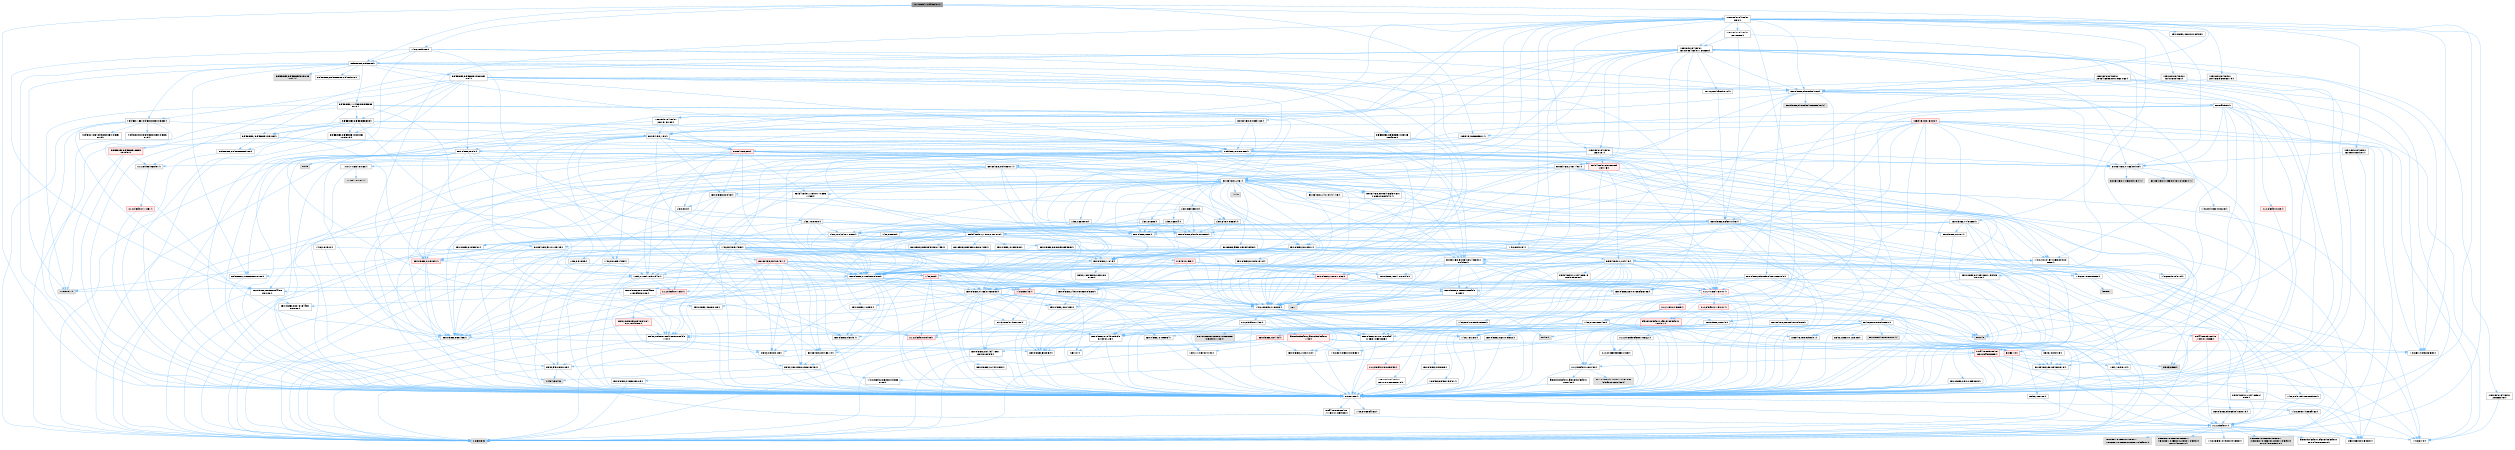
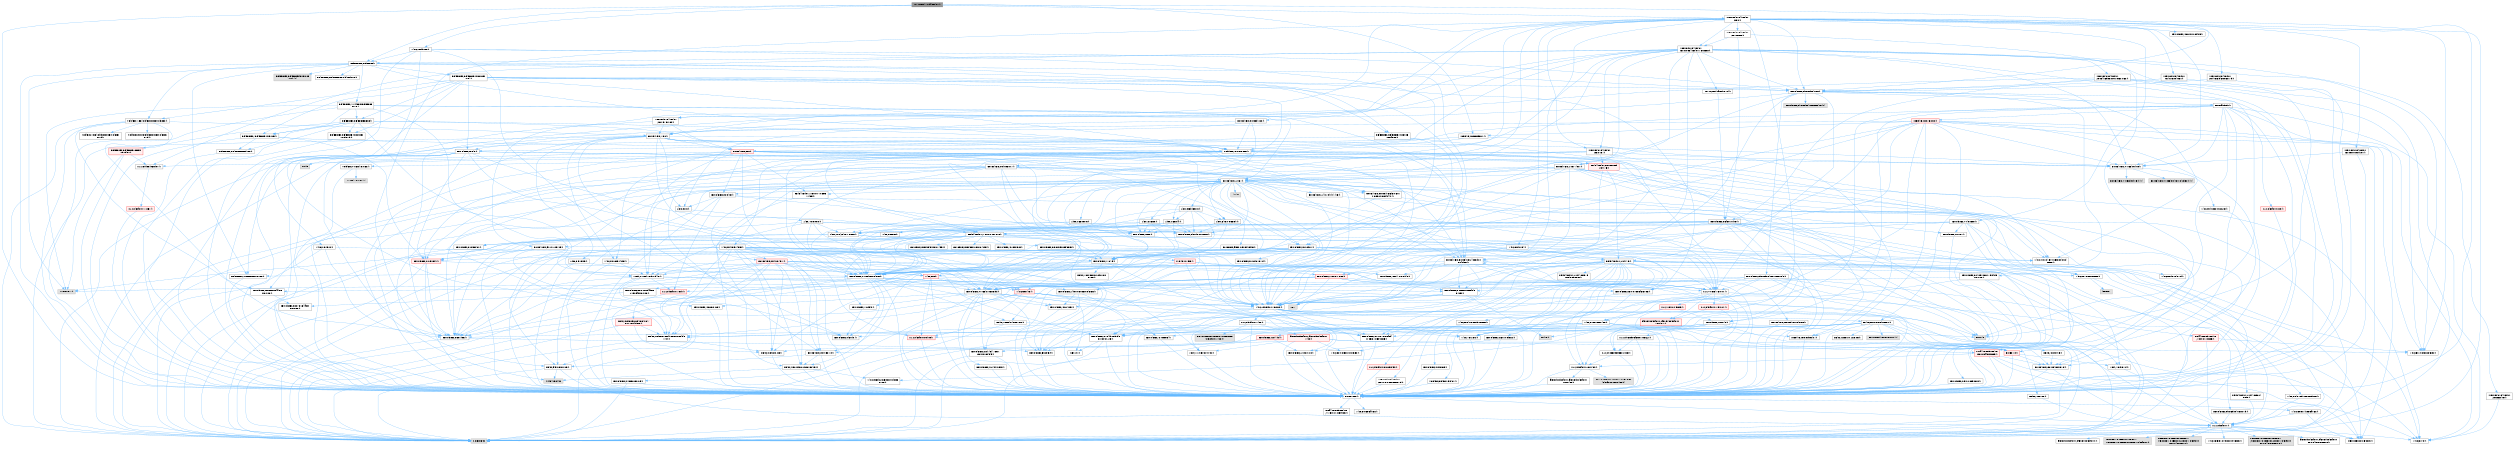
edge "Internationalization /LocalizedTextSourceTypes.h" -> "Internationalization /TextLocalizationManager.h": reversed
edge "Misc/Attribute.h" -> "Templates/LosesQualifiers FromTo.h": now "Misc/Attribute.h" -> "Misc/TVariant.h"
edge "CoreGlobals.h" -> "Logging/LogMacros.h": added
edge "Containers/Map.h" -> "Templates/Sorting.h": now "Containers/Map.h" -> "Algo/Sort.h"
node "Impl/UnrealNames.h": label "Impl/UnrealNames.h" -> "UObject/UnrealNames.h"
edge "Containers/Array.h" -> "Templates/RefCounting.h": now "Containers/Array.h" -> "Serialization/Archive.h"
edge "Algo/StableSort.h" -> "Templates/Less.h": now "Algo/StableSort.h" -> "Algo/Heapify.h"
edge "Misc/StringBuilder.h" -> "Containers/StringView.h": added
node "HAL/UnrealMemory.h": color red -> grey40
edge "Templates/SharedPointerInternals.h" -> "Misc/AssertionMacros.h": added
node "Fwd/UseBitwiseSwap.h": label "Fwd/UseBitwiseSwap.h" -> "Traits/UseBitwiseSwap.h"
edge "HAL/MemoryBase.h" -> "HAL/PlatformAtomics.h": now "Templates/RemoveReference.h" -> "HAL/PlatformAtomics.h"
node "Trace/Trace.h": removed
edge "GenericPlatform/GenericPlatform Misc.h" -> "CoreTypes.h": added
edge "Misc/TVariant.h" -> "type_traits": added
node "GenericPlatform/GenericPlatform.h": added
